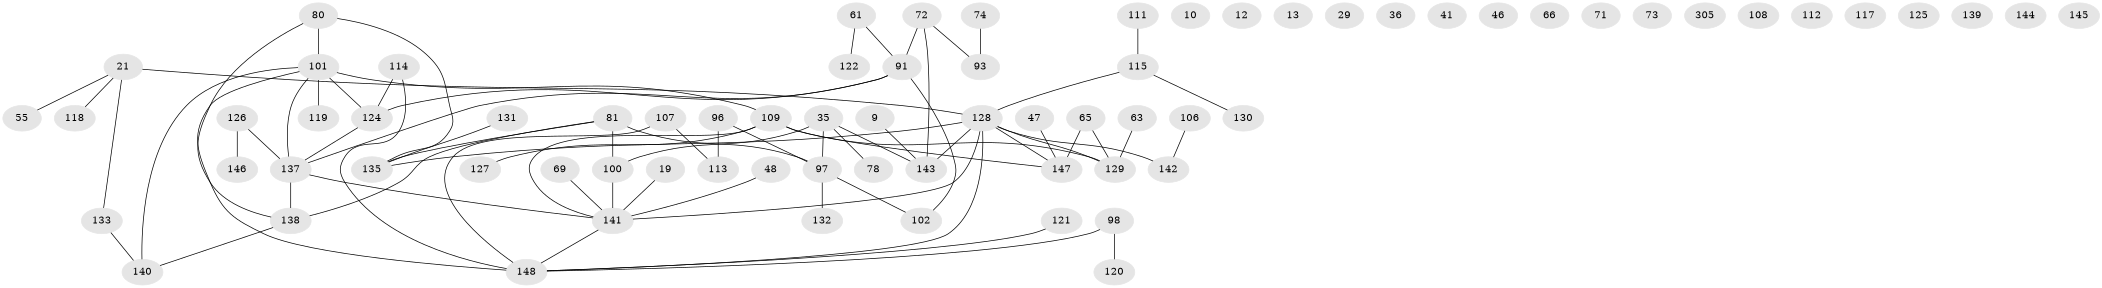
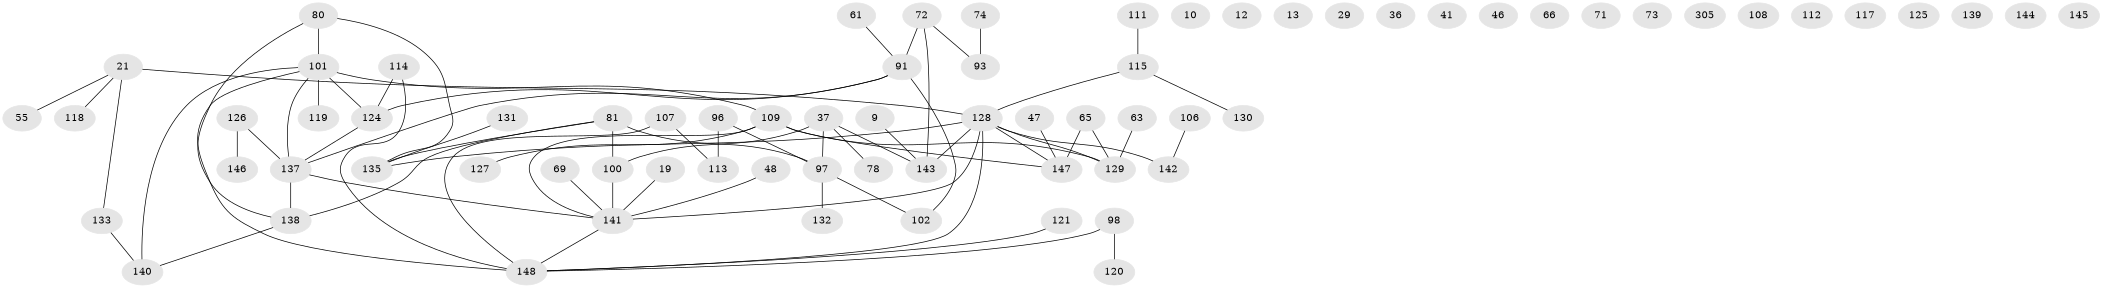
node "122": removed
node "35": label "35" -> "37"
